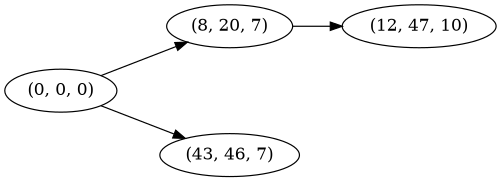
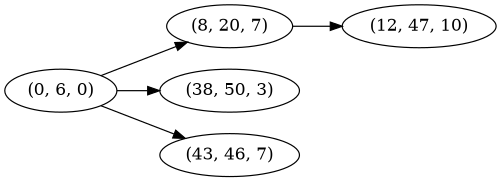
node "(0, 0, 0)": label "(0, 0, 0)" -> "(0, 6, 0)"
node "(38, 50, 3)": added
